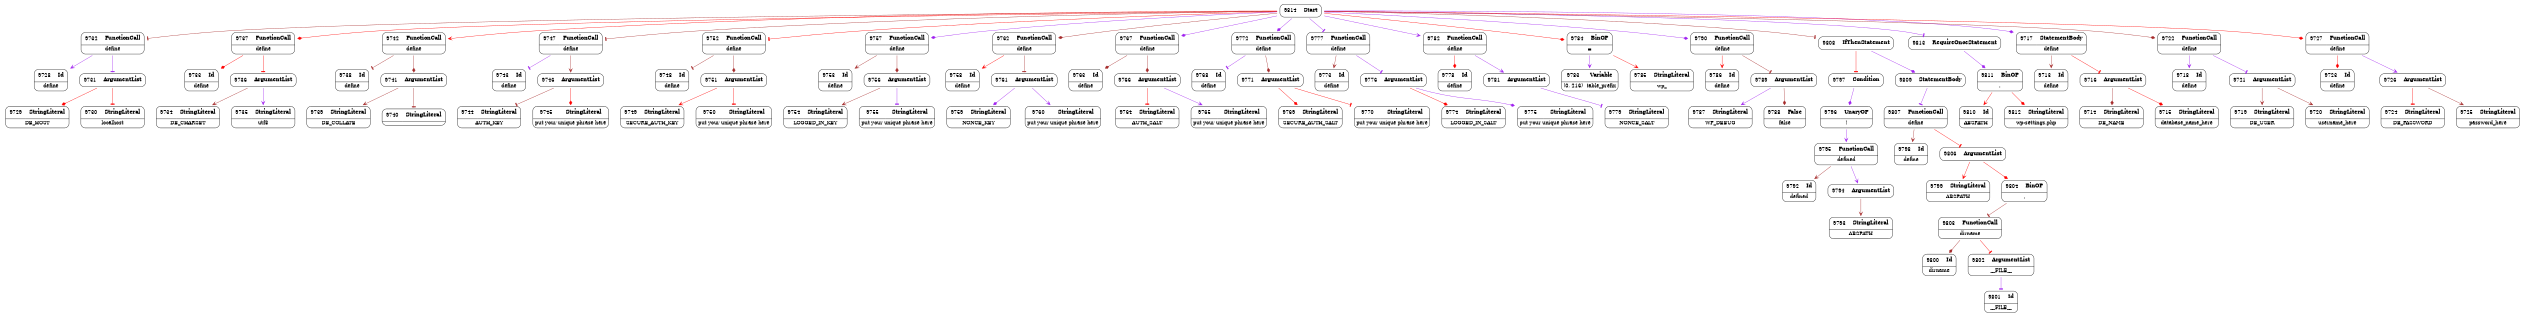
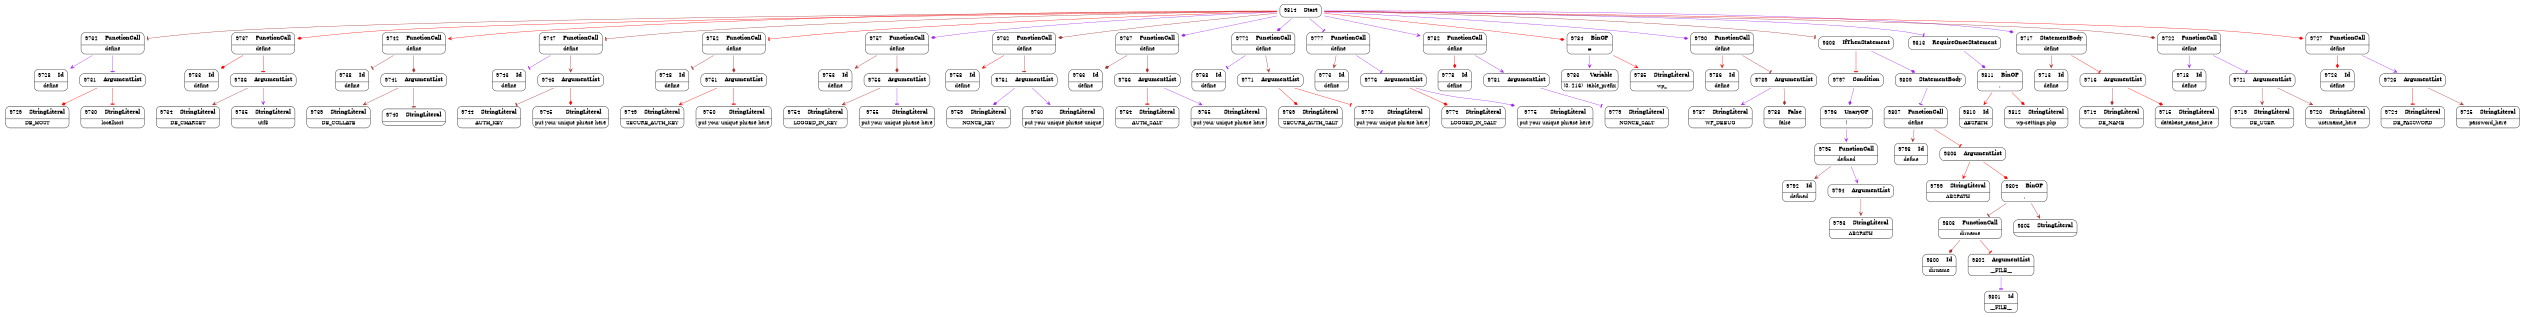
edge "9772" -> "9771": arrowhead diamond -> vee
node "9760": text "put your unique phrase here" -> "put your unique phrase unique"
node "9805": added
